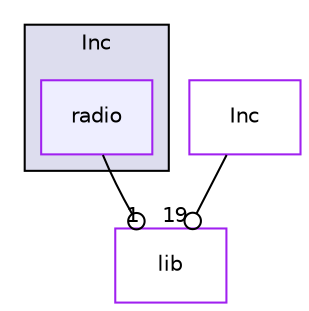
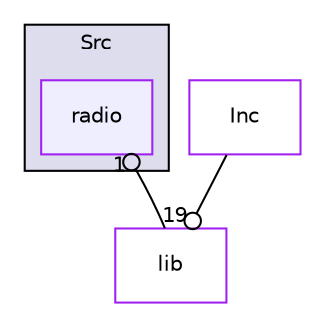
cluster "Inc": label "Inc" -> "Src"
edge "radio" -> "lib": reversed
